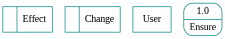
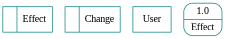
node "1.0": text "Ensure" -> "Effect"
